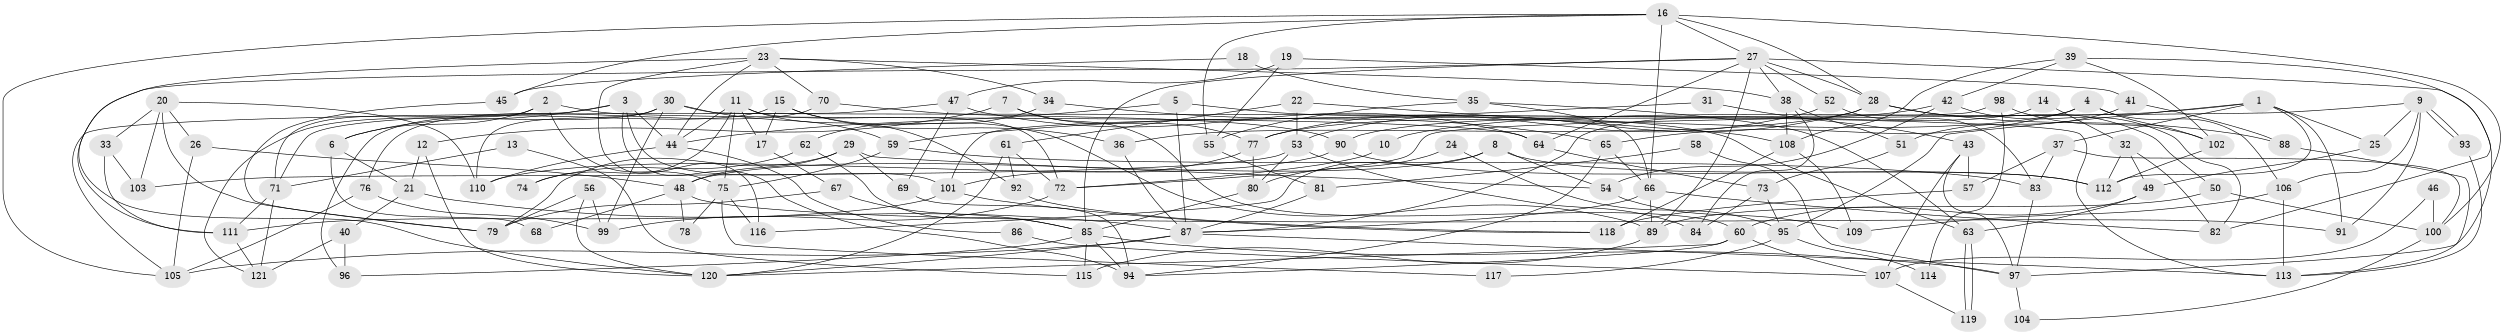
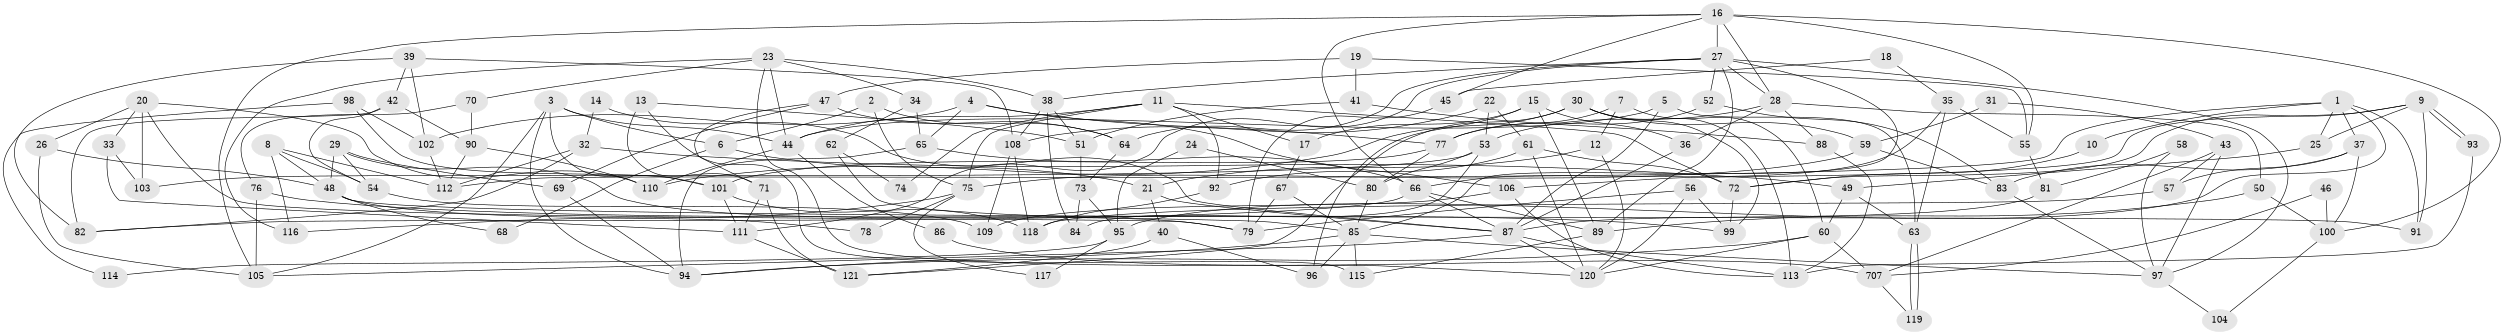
edge "2" -- "71": removed
edge "13" -- "51": added
node "107": label "107" -> "707"
